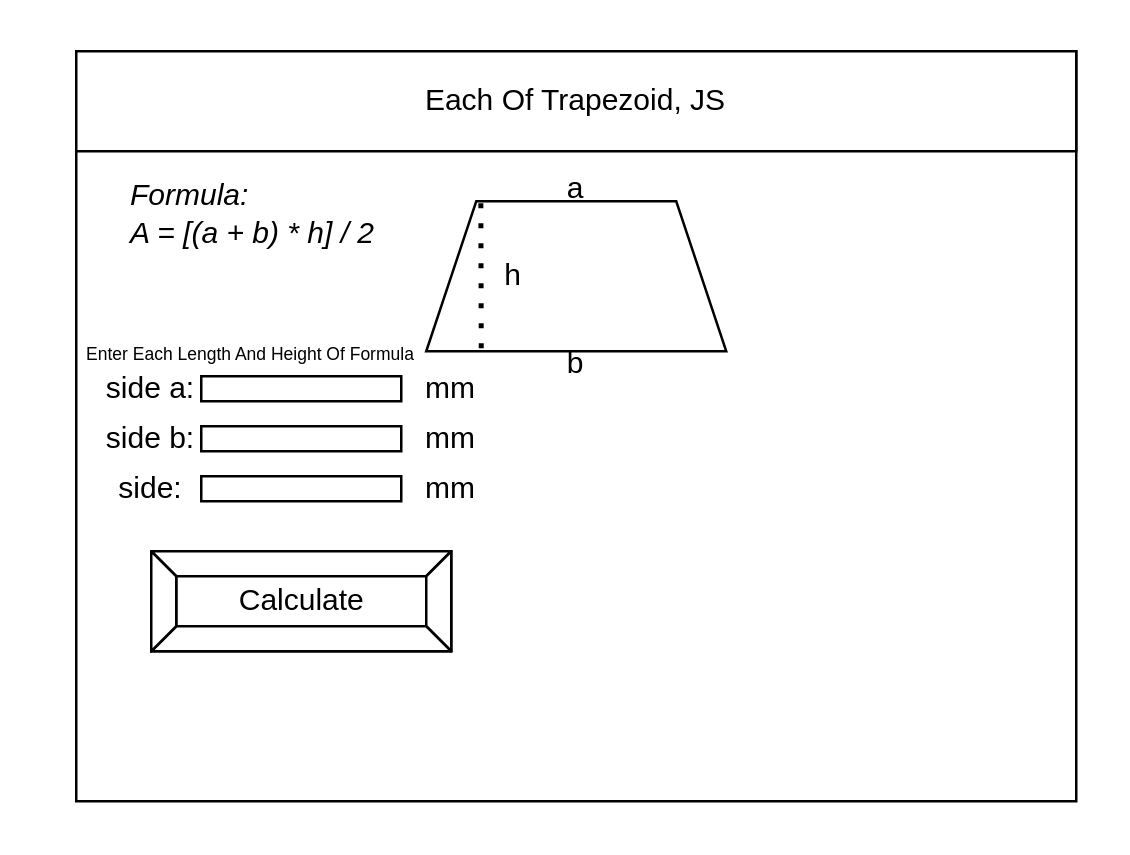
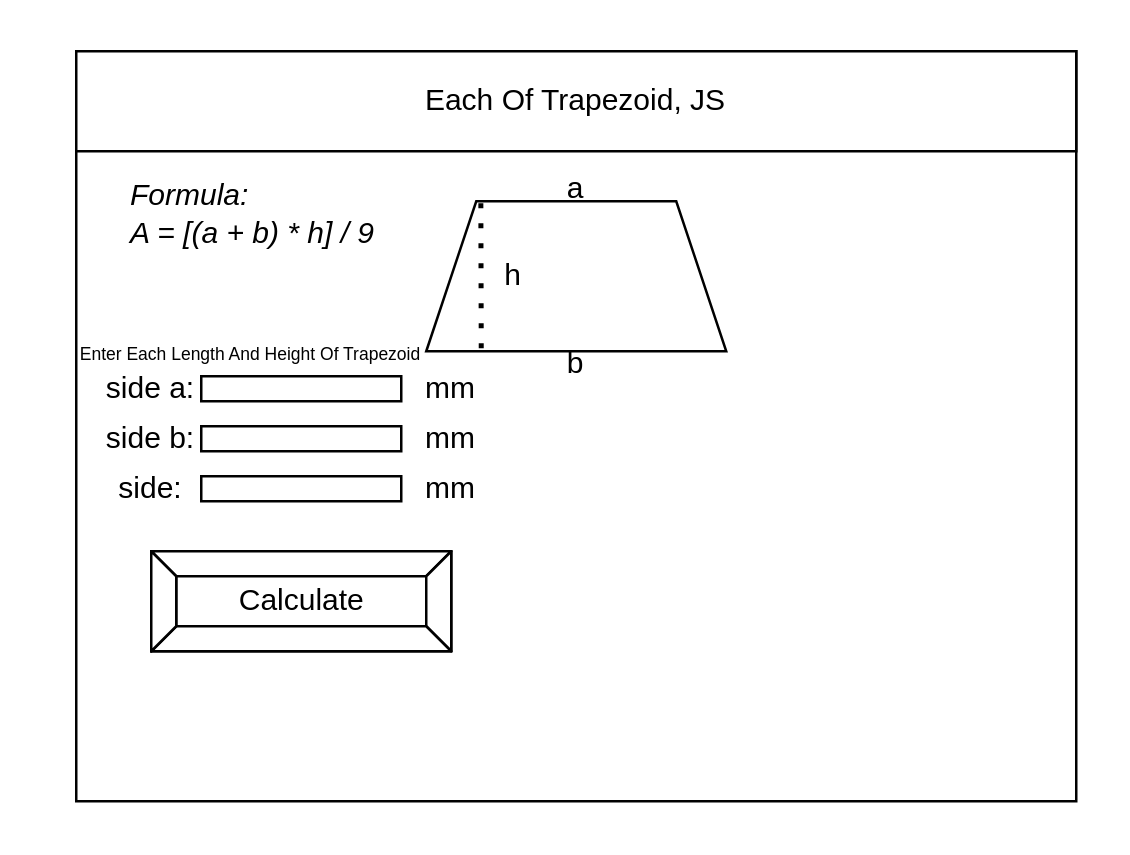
node "Formula: A = [(a + b) * h] / 2": label "Formula: A = [(a + b) * h] / 2" -> "Formula: A = [(a + b) * h] / 9"
node "Enter Each Length And Height Of Formula": label "Enter Each Length And Height Of Formula" -> "Enter Each Length And Height Of Trapezoid"
